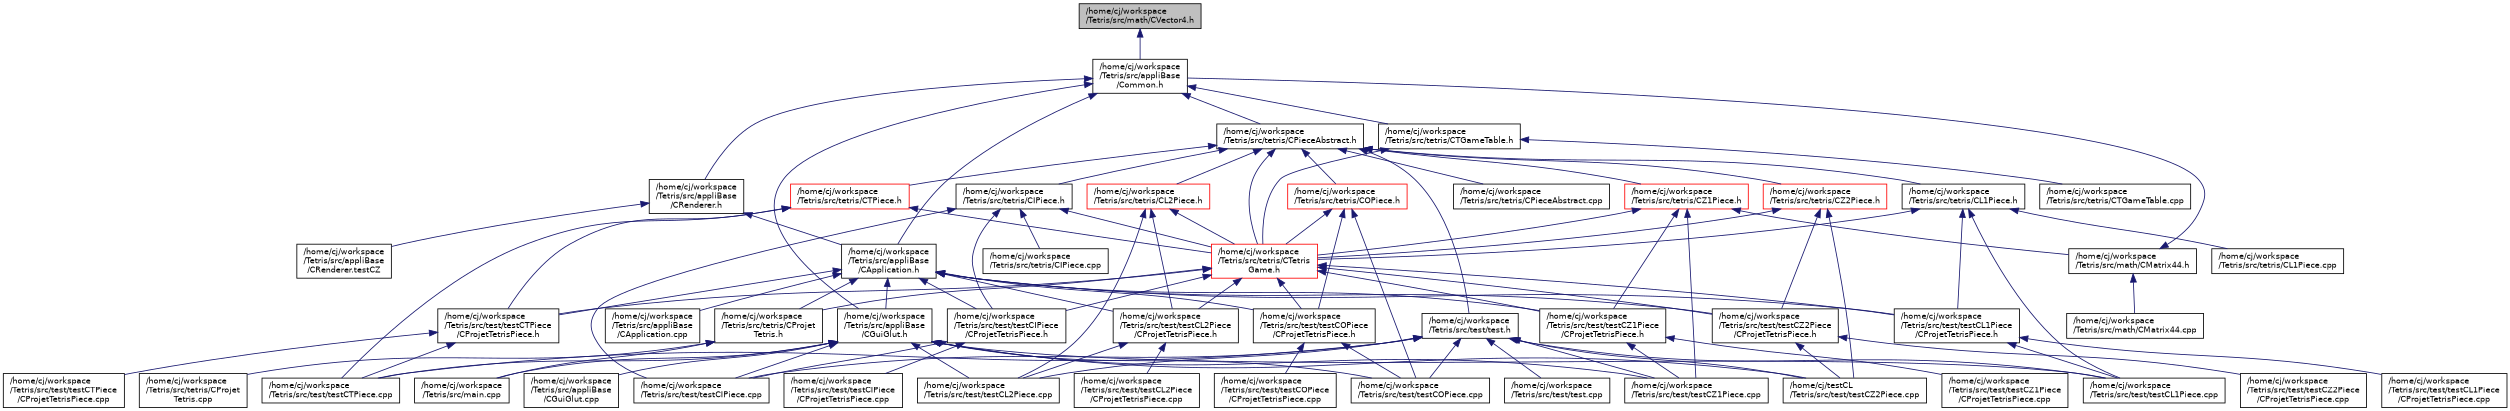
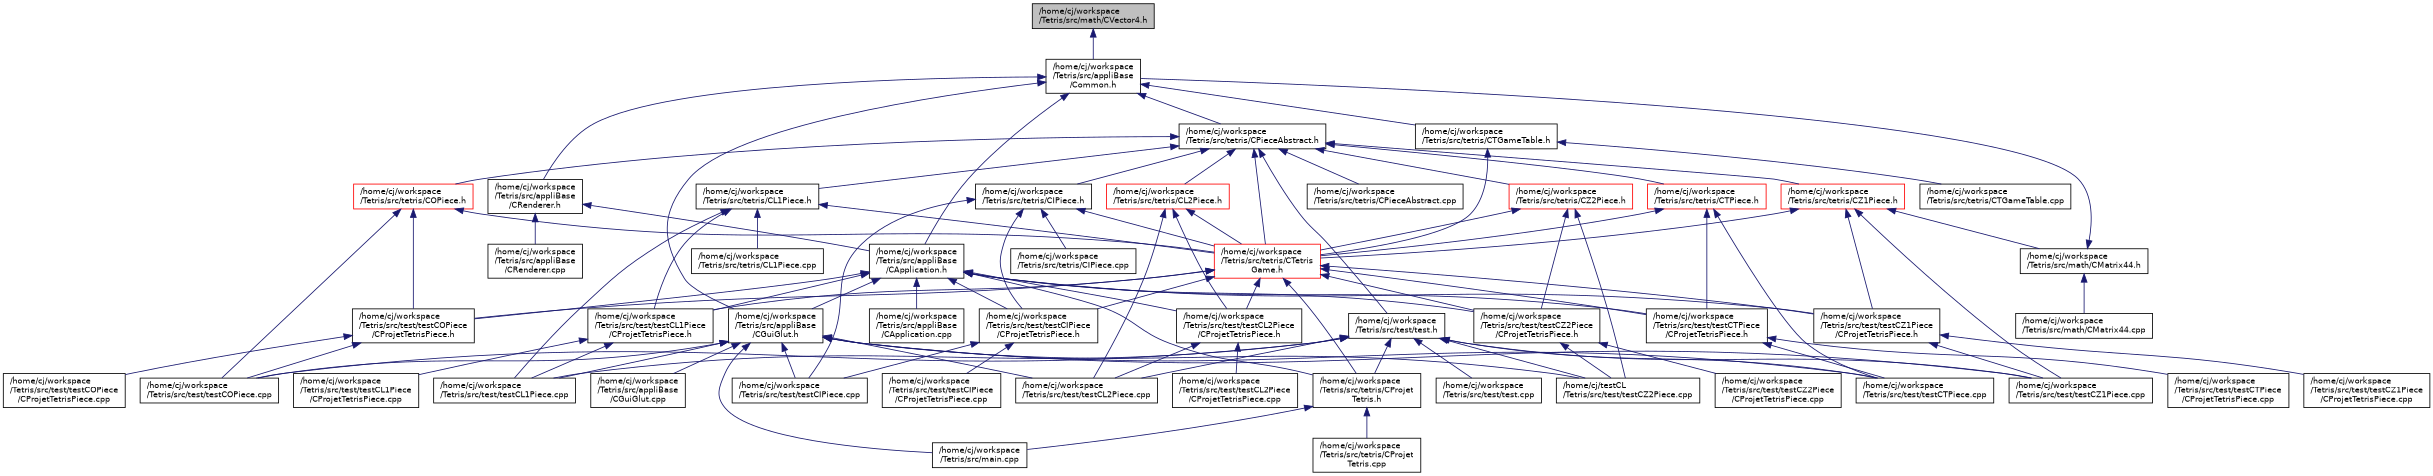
node "/home/cj/workspace /Tetris/src/appliBase /CRenderer.testCZ": label "/home/cj/workspace /Tetris/src/appliBase /CRenderer.testCZ" -> "/home/cj/workspace /Tetris/src/appliBase /CRenderer.cpp"
edge "/home/cj/workspace /Tetris/src/test/testCIPiece.cpp" -> "/home/cj/workspace /Tetris/src/test/test.h": now "/home/cj/workspace /Tetris/src/tetris/CProjet Tetris.h" -> "/home/cj/workspace /Tetris/src/test/test.h"
